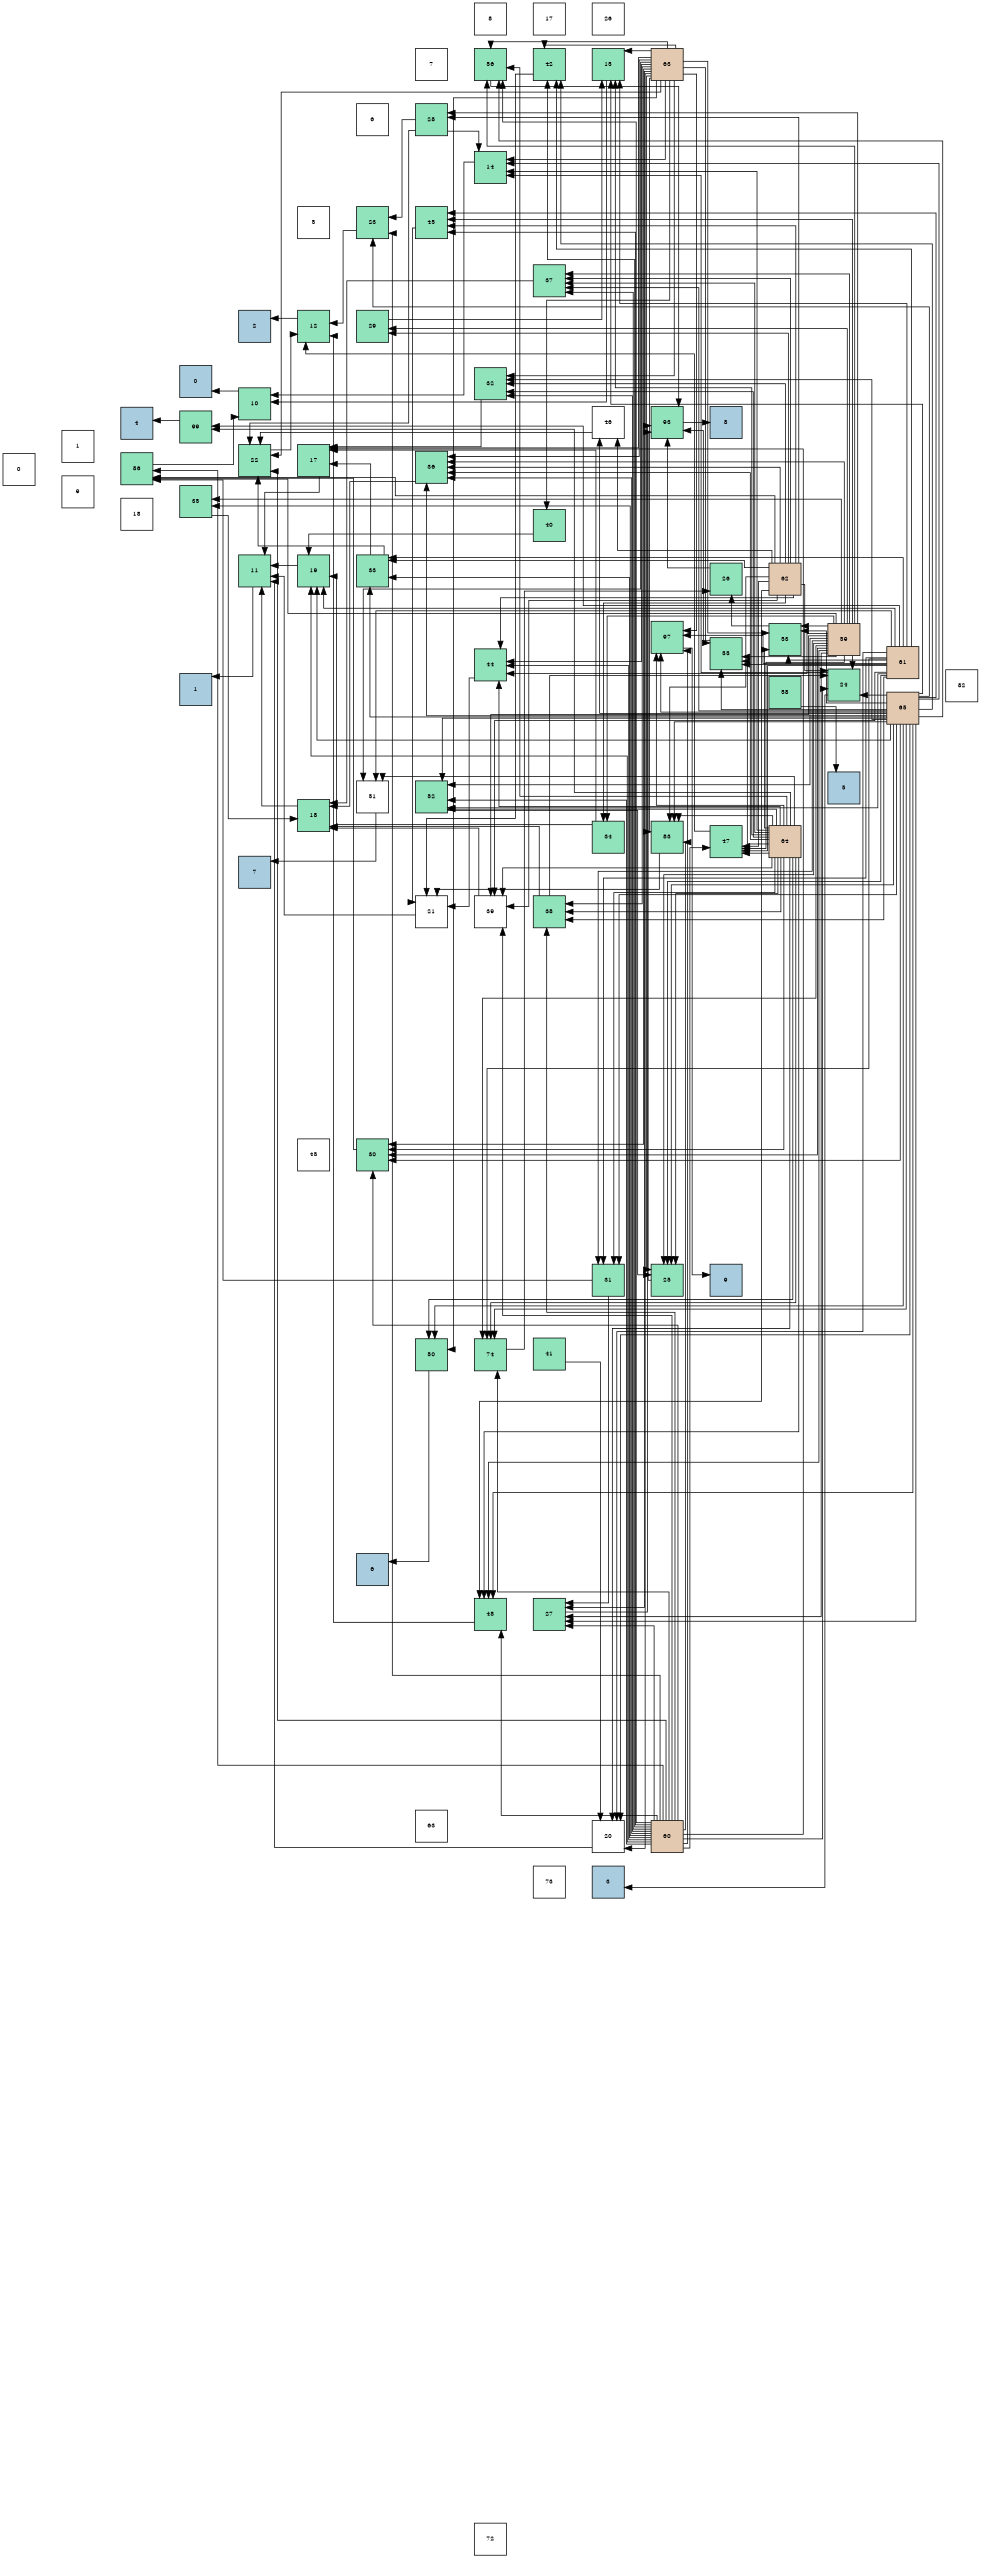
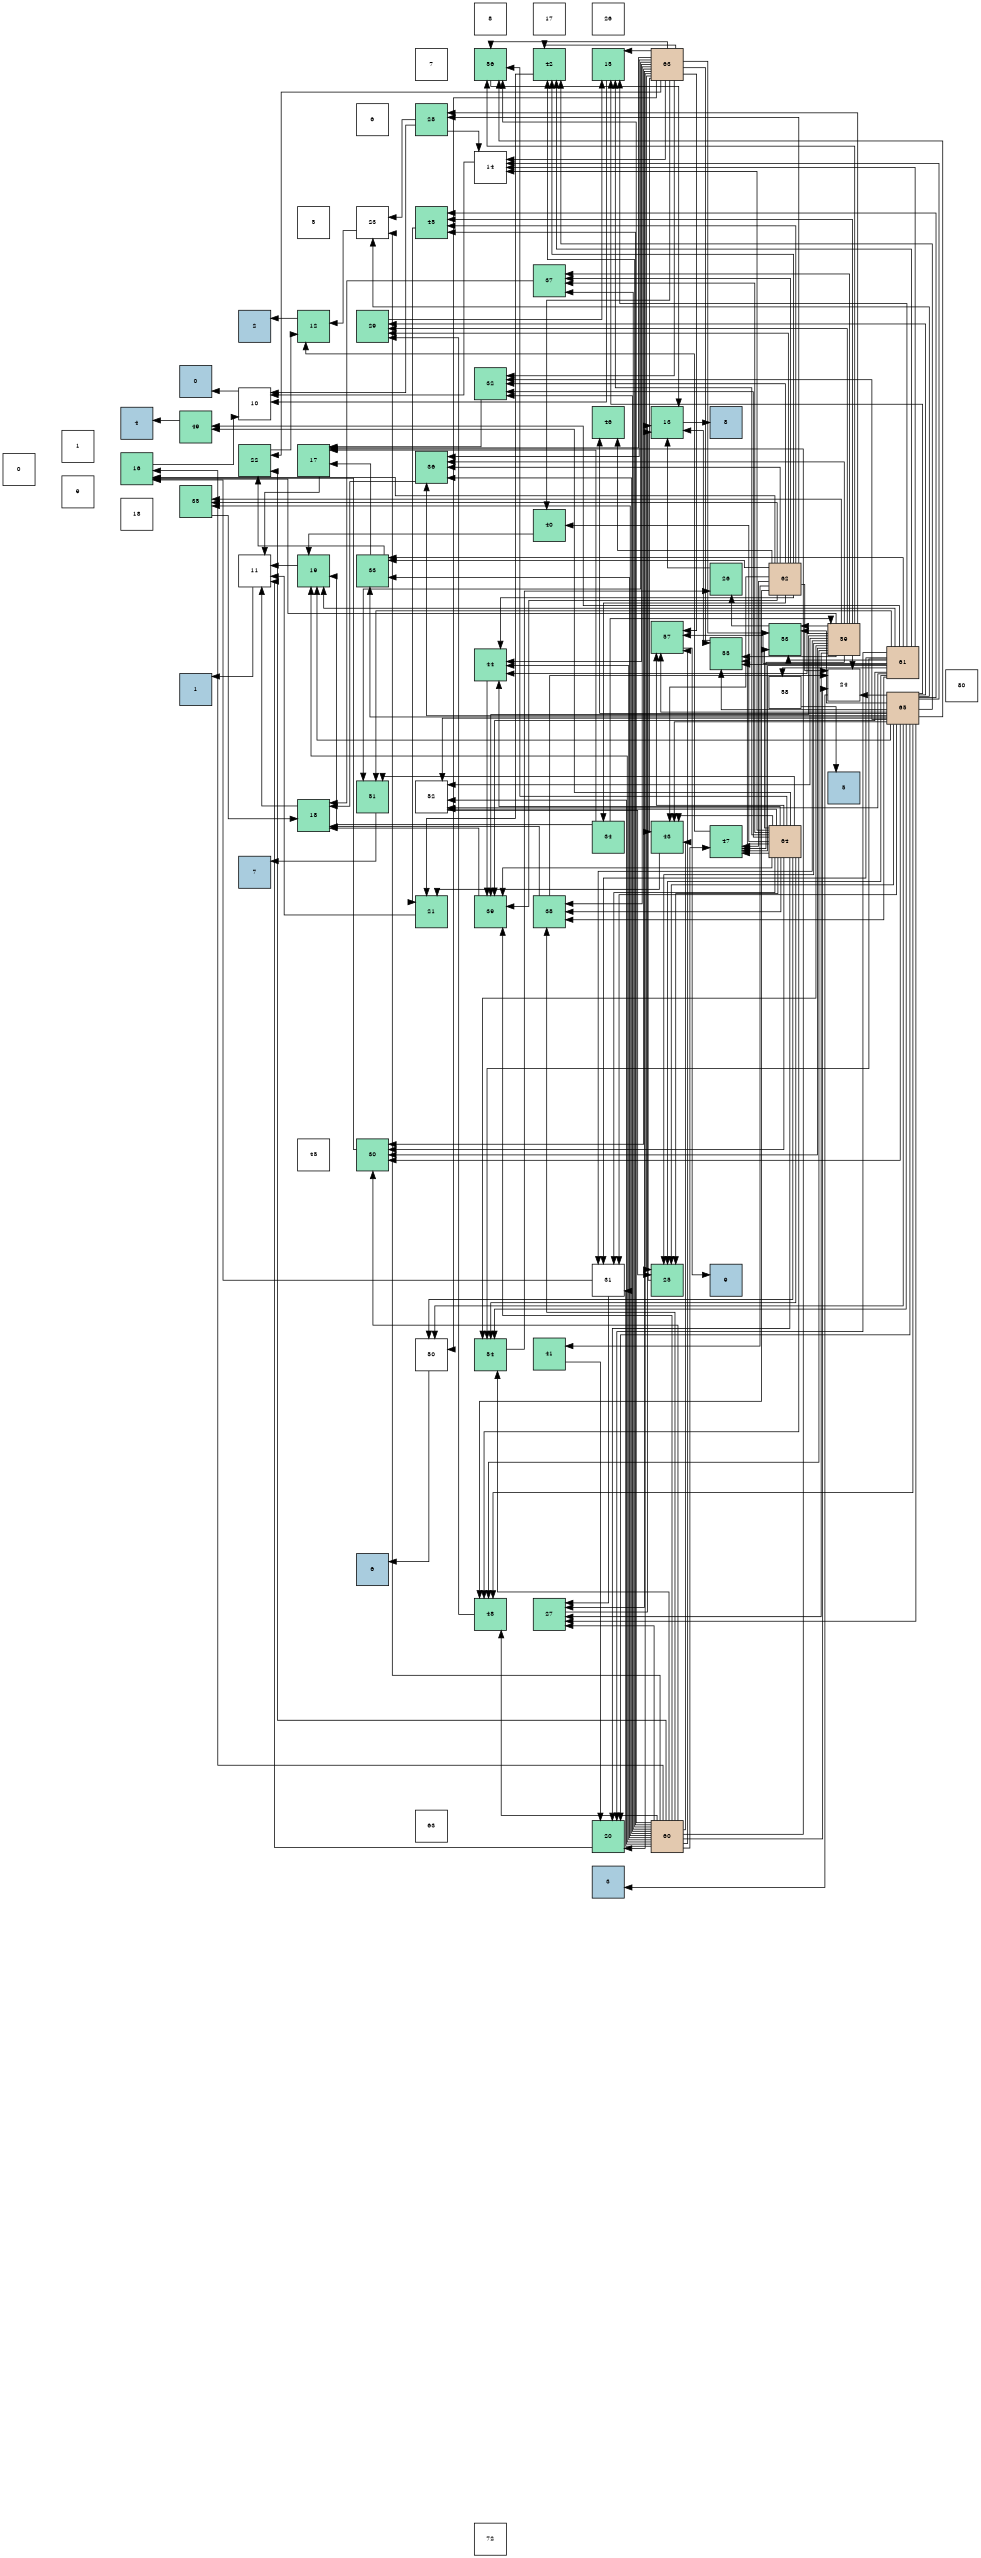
node "14": fillcolor #91e3bb -> #ffffff
node "23": fillcolor #91e3bb -> #ffffff
edge "24" -> "14": now "61" -> "14"
edge "62" -> "42": added
edge "28" -> "22": now "28" -> "10"
node "10": fillcolor #91e3bb -> #ffffff
node "46": fillcolor #ffffff -> #91e3bb
node "93": label "93" -> "13"
node "99": label "99" -> "49"
edge "46" -> "22": removed
node "86": label "86" -> "16"
edge "64" -> "36": now "64" -> "40"
edge "62" -> "35": added
node "11": fillcolor #91e3bb -> #ffffff
edge "59" -> "34": reversed
node "97": label "97" -> "57"
edge "61" -> "58": added
node "24": fillcolor #91e3bb -> #ffffff
node "82": label "82" -> "80"
node "58": fillcolor #91e3bb -> #ffffff
edge "65" -> "37": now "65" -> "29"
edge "44" -> "21": now "44" -> "39"
node "51": fillcolor #ffffff -> #91e3bb
node "52": fillcolor #91e3bb -> #ffffff
node "83": label "83" -> "43"
node "21": fillcolor #ffffff -> #91e3bb
node "39": fillcolor #ffffff -> #91e3bb
edge "48" -> "12": now "48" -> "29"
edge "62" -> "41": added
node "31": fillcolor #91e3bb -> #ffffff
node "50": fillcolor #91e3bb -> #ffffff
node "74": label "74" -> "54"
edge "60" -> "31": added
node "20": fillcolor #ffffff -> #91e3bb
node "73": removed
